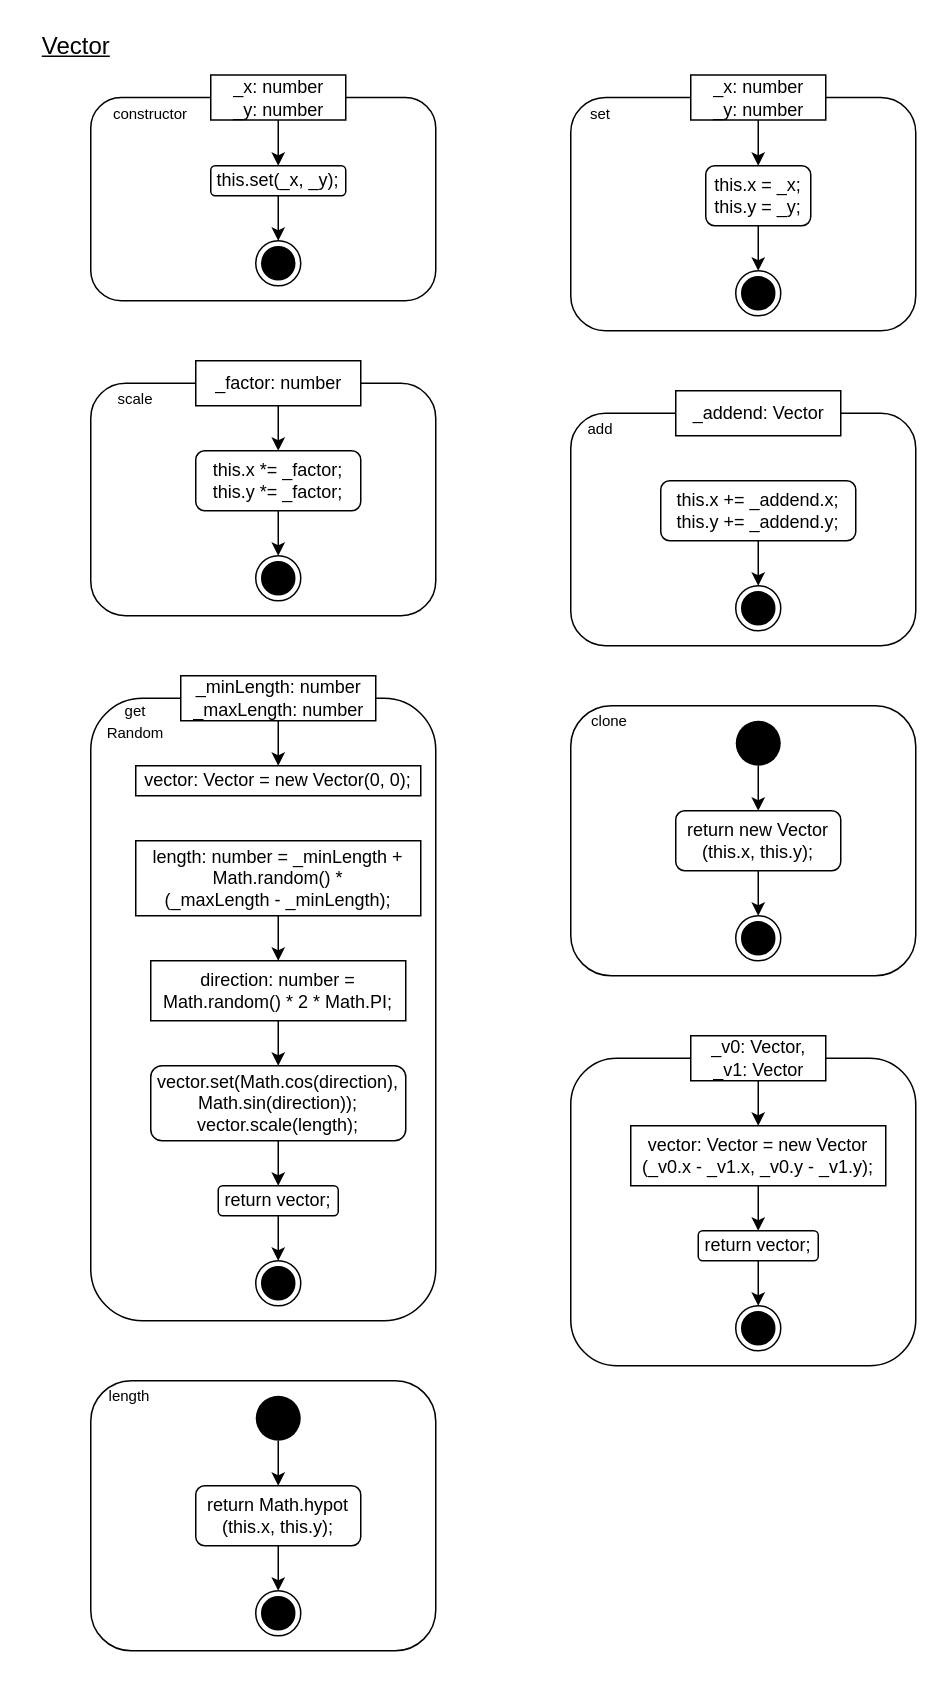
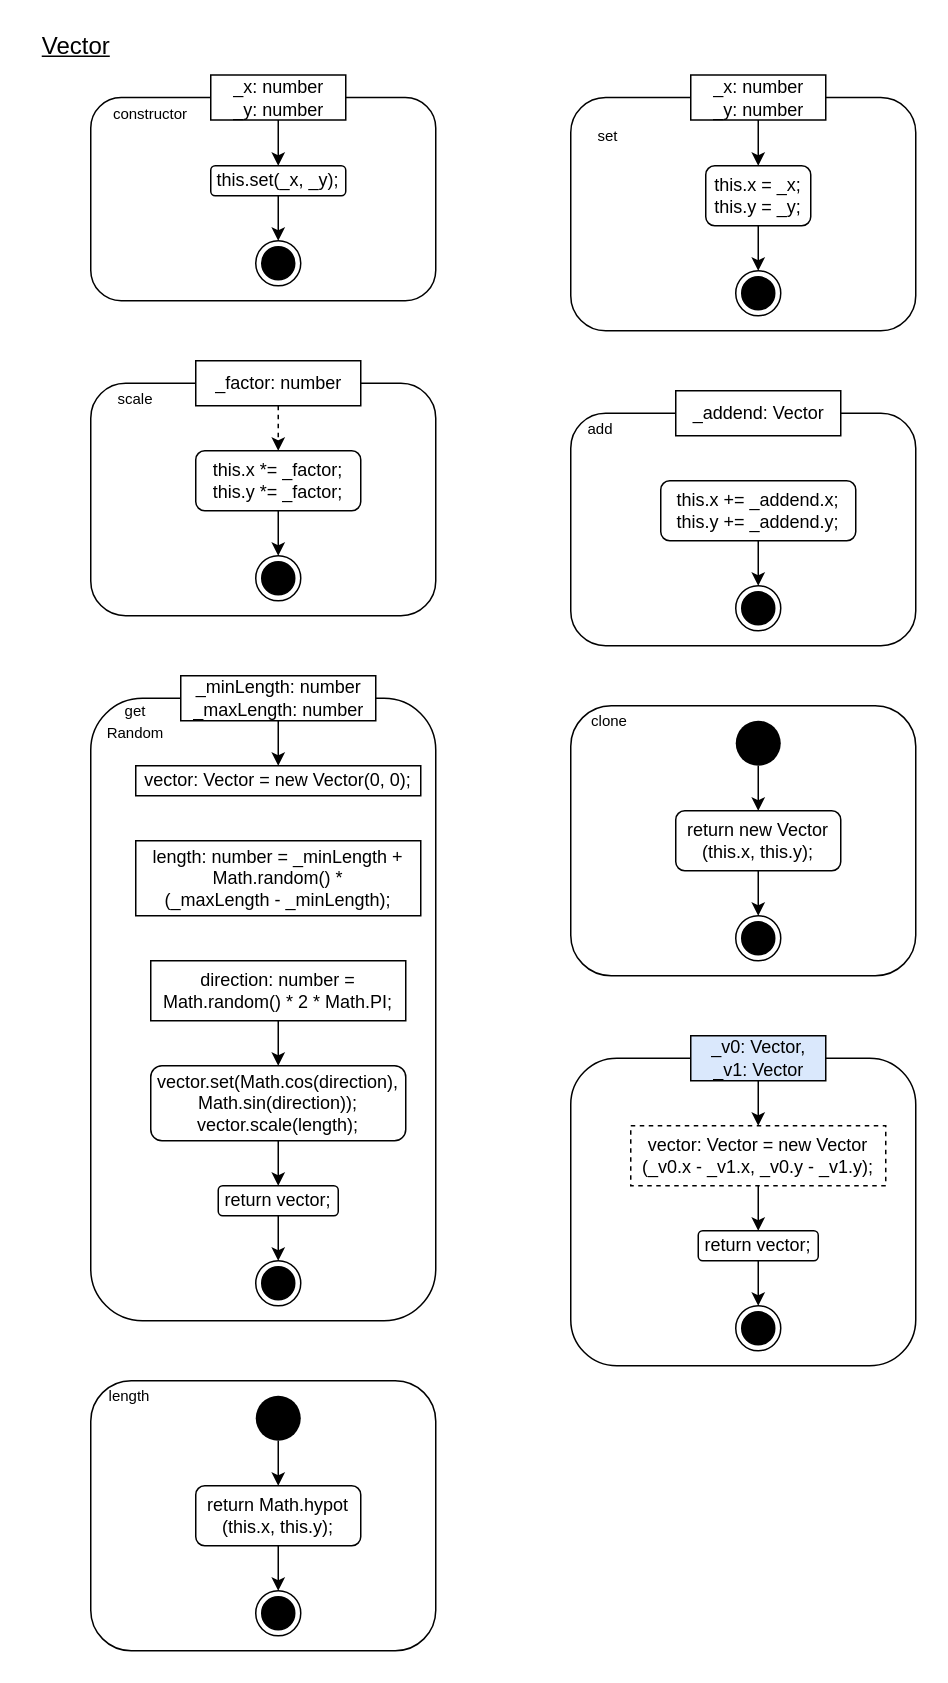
node "set": moved (601, 113) -> (608, 135)
edge "_factor: number" -> "this.x *= _factor; this.y *= _factor;": style solid -> dashed
edge "length: number = _minLength + Math.random() * (_maxLength - _minLength);" -> "direction: number = Math.random() * 2 * Math.PI;": removed
node "_v0: Vector, _v1: Vector": fillcolor #ffffff -> #dae8fc
node "vector: Vector = new Vector (_v0.x - _v1.x, _v0.y - _v1.y);": style solid -> dashed
